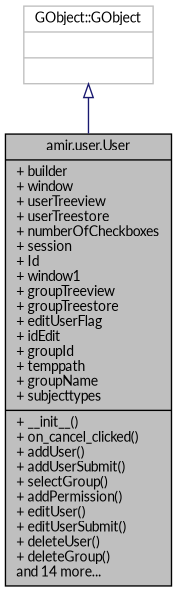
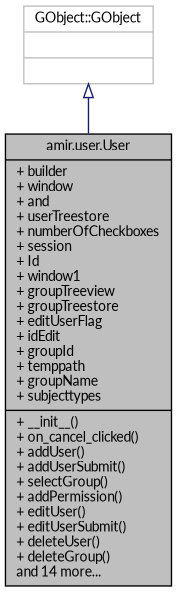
node "amir.user.User": text "+ userTreeview" -> "+ and"
